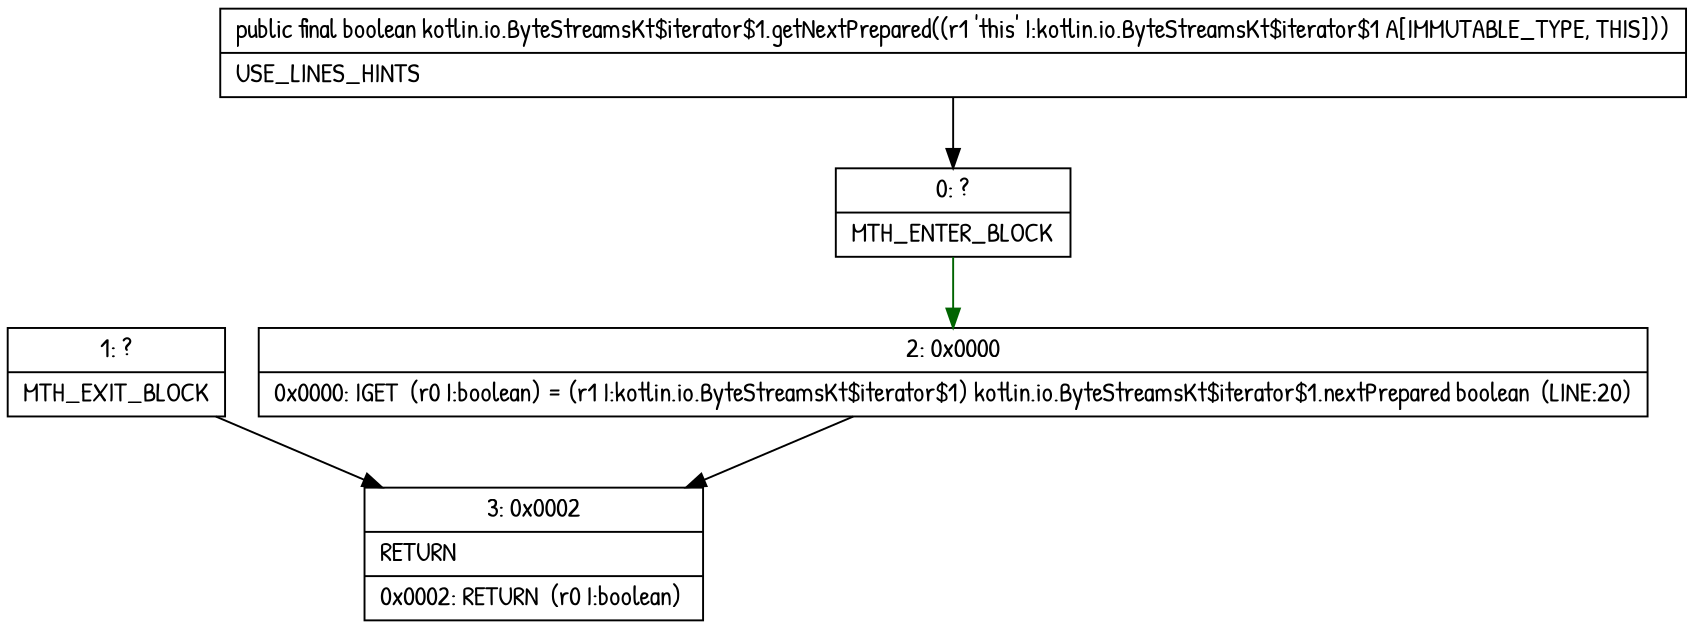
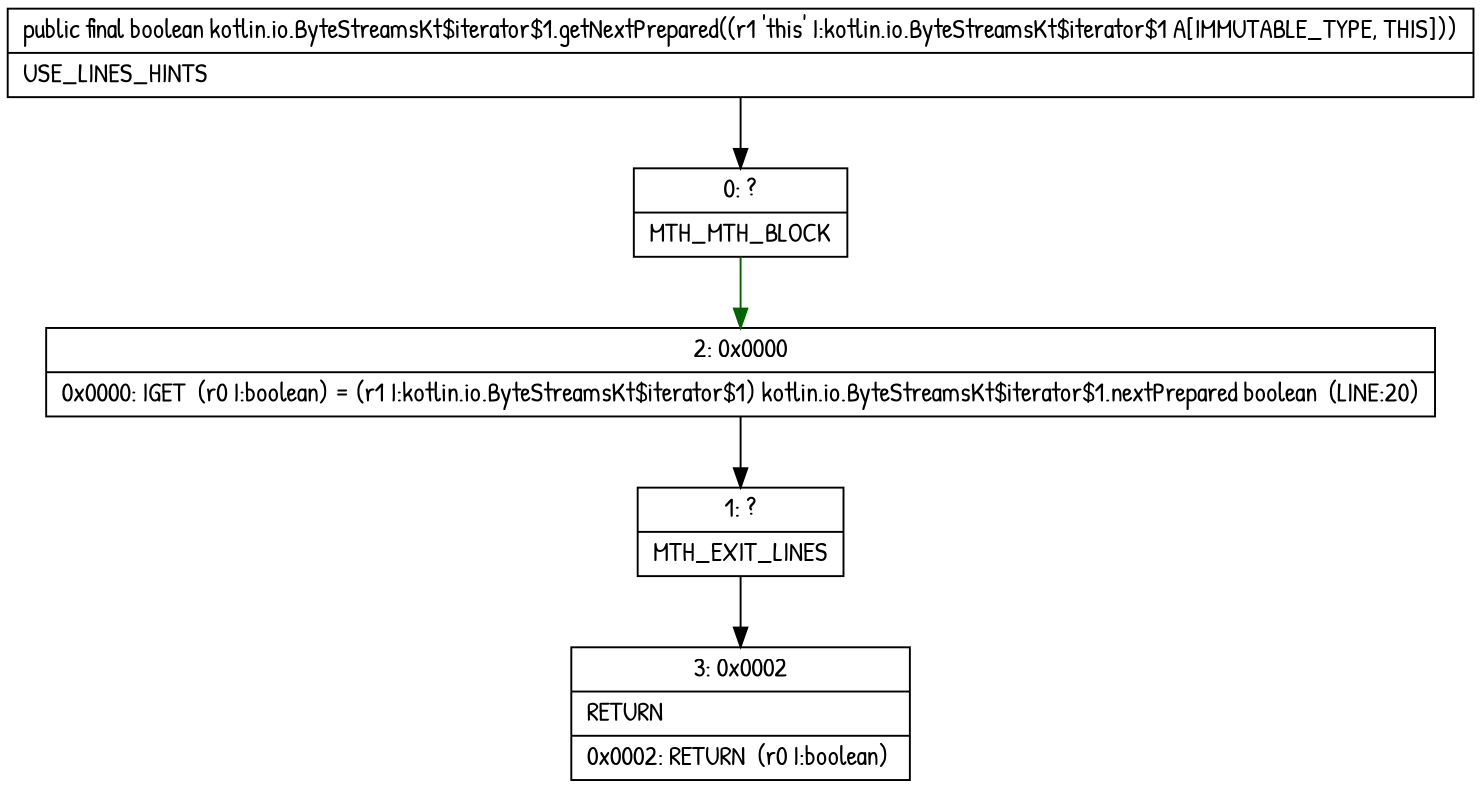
node "0: ?": text "MTH_ENTER_BLOCK" -> "MTH_MTH_BLOCK"
node "1: ?": text "MTH_EXIT_BLOCK" -> "MTH_EXIT_LINES"
edge "2: 0x0000" -> "3: 0x0002": now "2: 0x0000" -> "1: ?"
